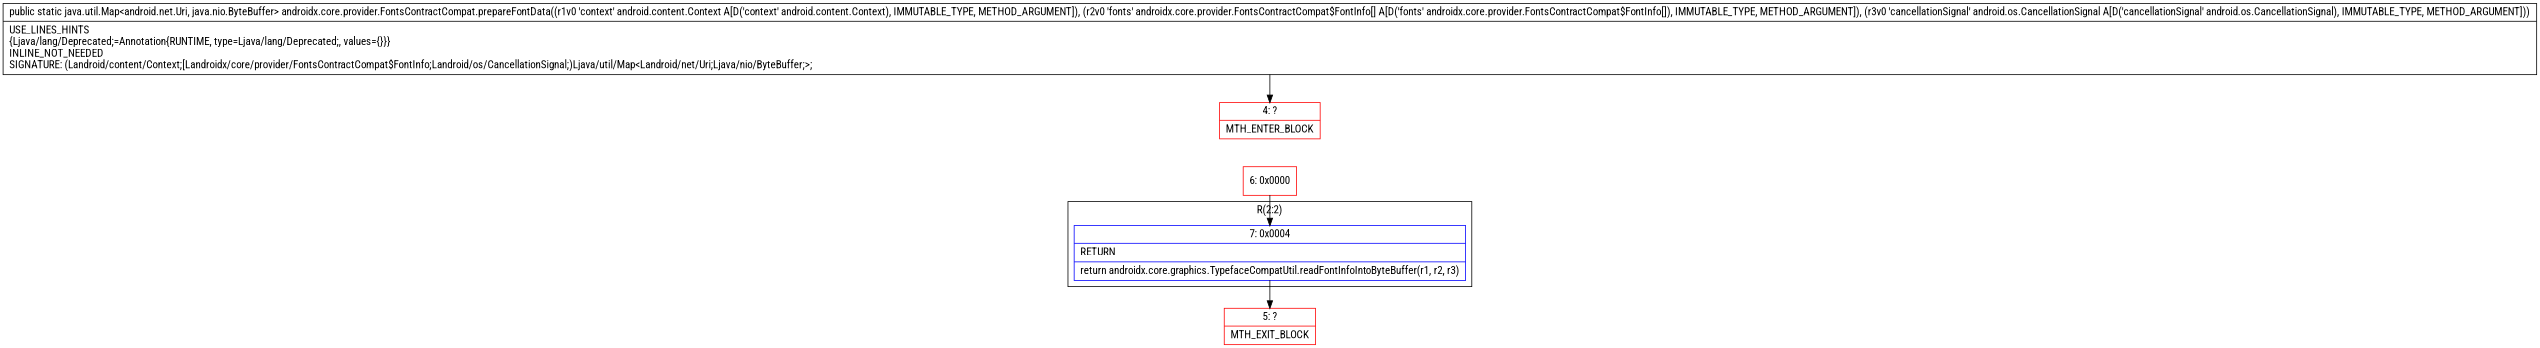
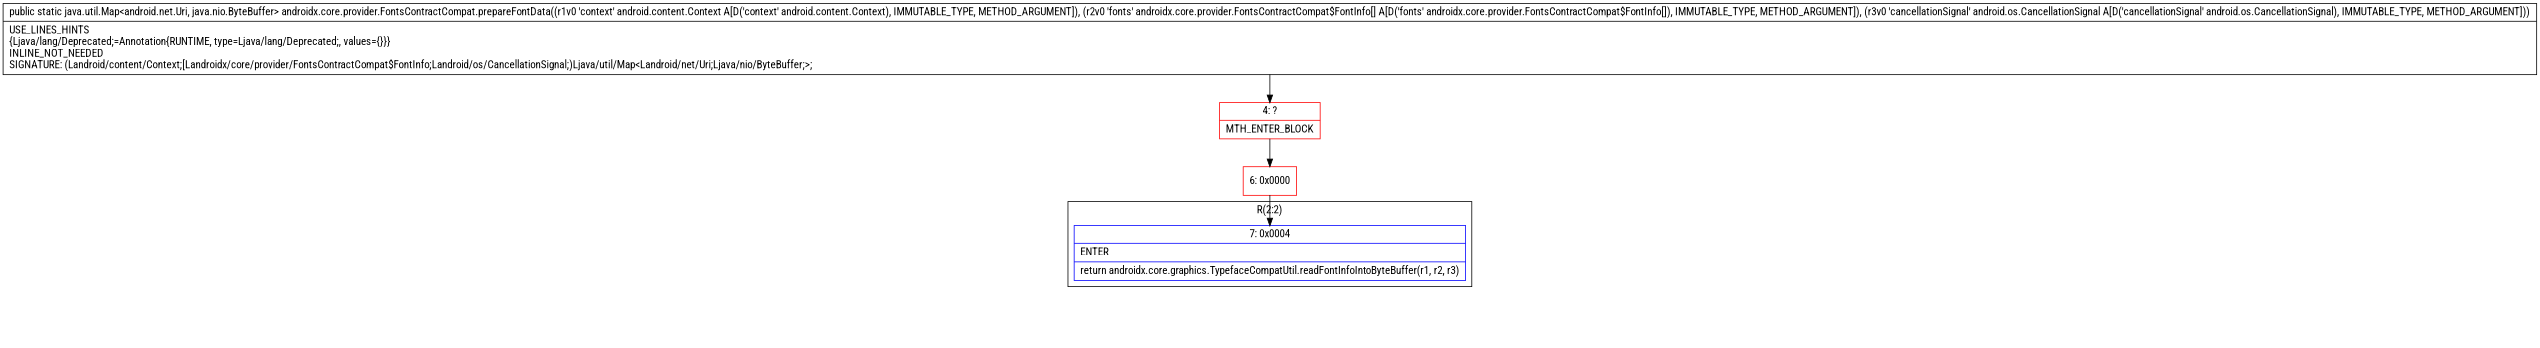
edge "4: ?" -> "6: 0x0000": added
node "7: 0x0004": text "RETURN" -> "ENTER"
node "5: ?": removed
